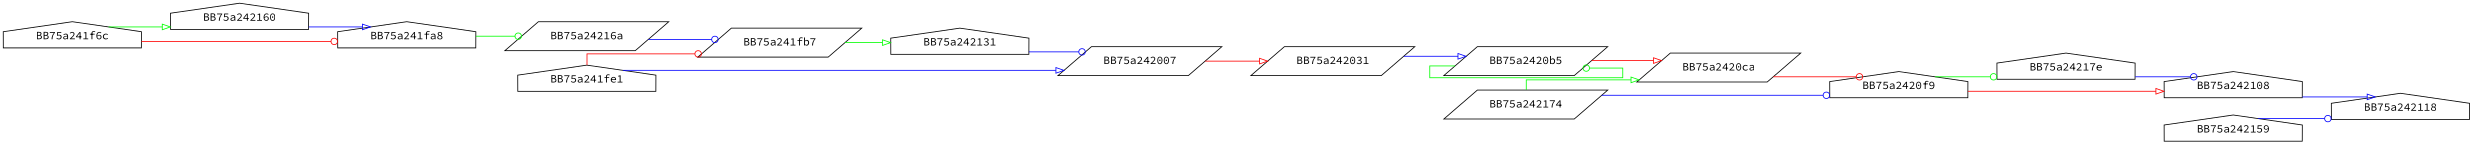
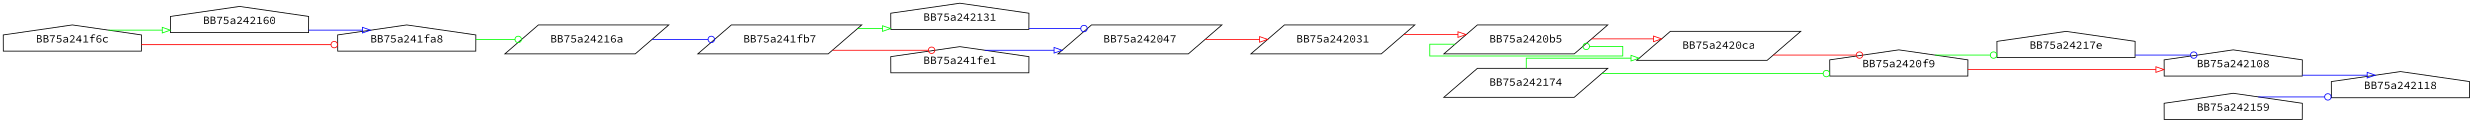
edge "BB75a241fe1" -> "BB75a241fb7": reversed
edge "BB75a242031" -> "BB75a2420b5": color blue -> red
node "BB75a242007": label "BB75a242007" -> "BB75a242047"
edge "BB75a242174" -> "BB75a2420f9": color blue -> green
